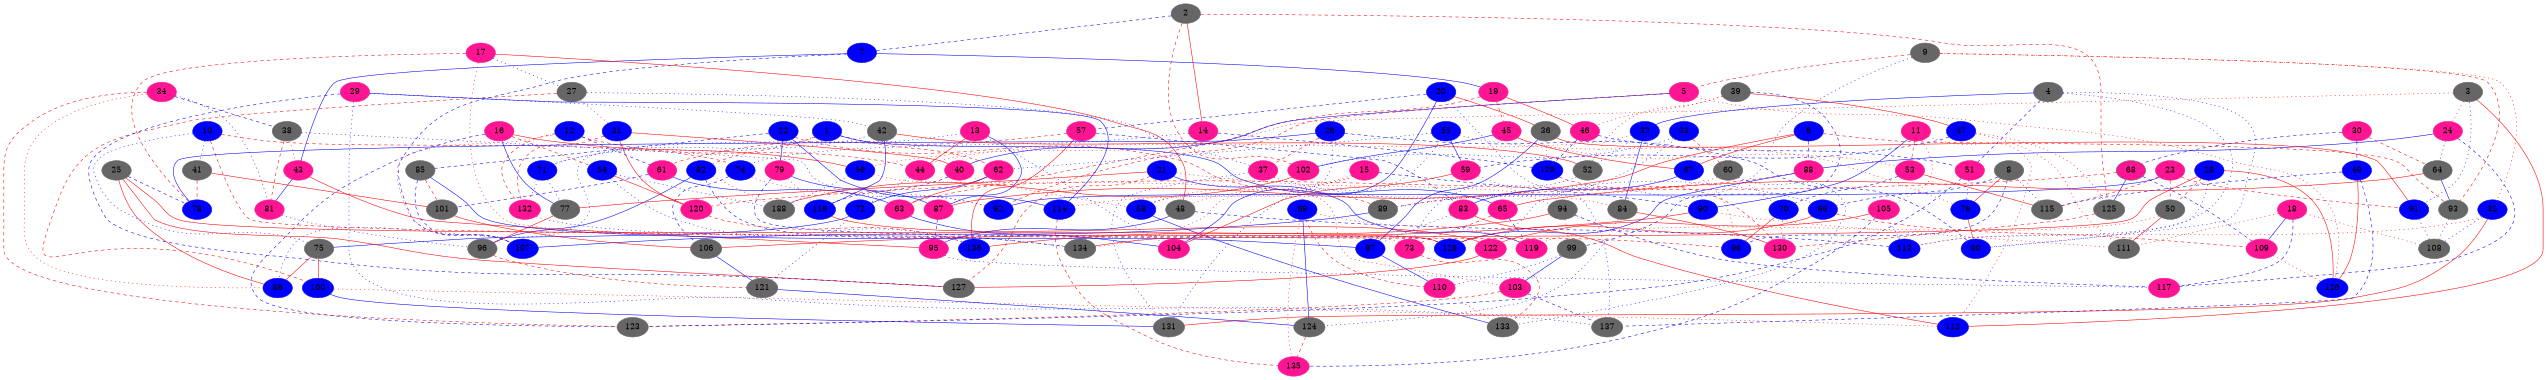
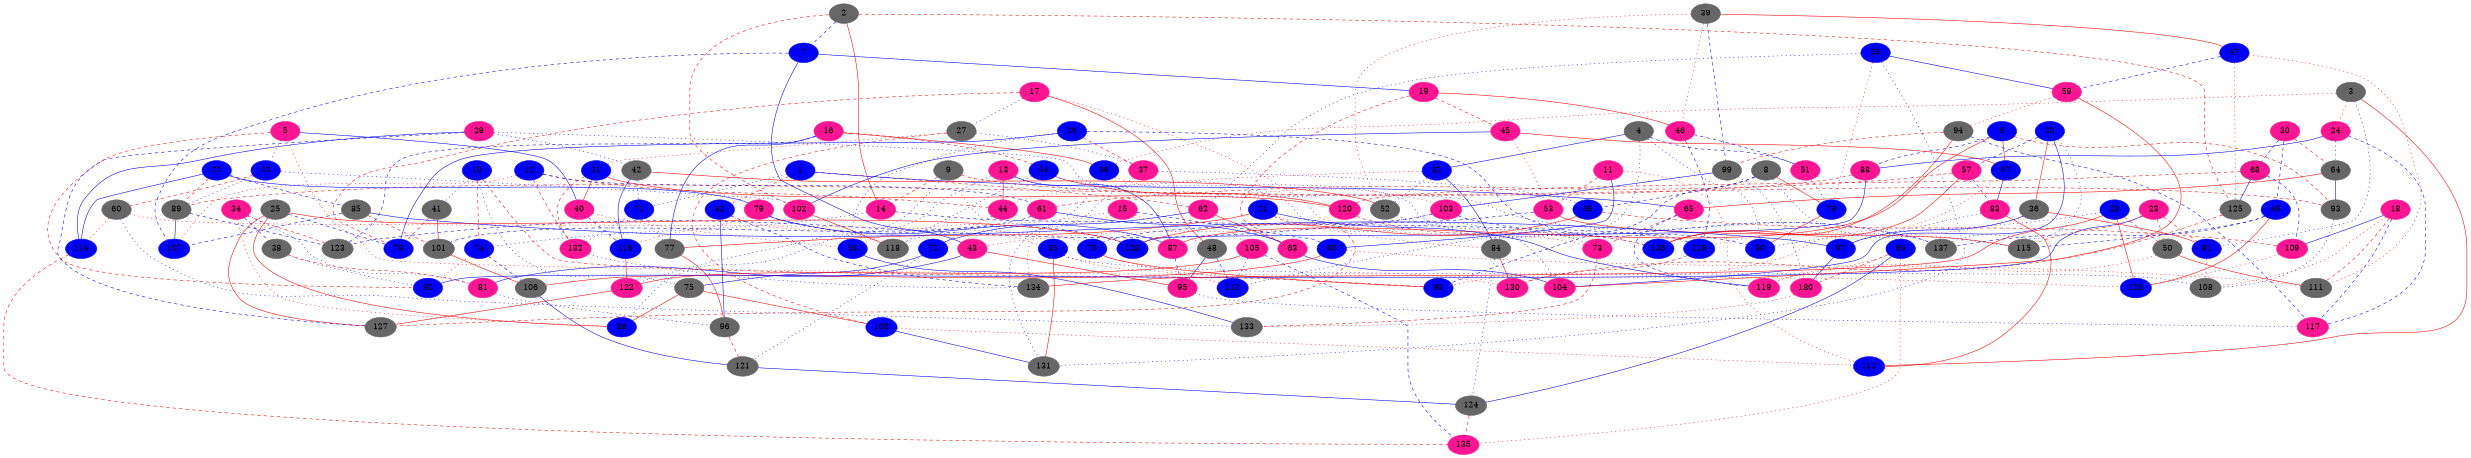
edge "9" -- "5": now "9" -- "14"
edge "38" -- "43": now "103" -- "43"
edge "11" -- "105": now "62" -- "105"
node "188": label "188" -> "118"
edge "94" -- "99": style dotted -> dashed
edge "18" -- "111": style dotted -> dashed
node "110": label "110" -> "180"
edge "51" -- "123": now "89" -- "123"
edge "103" -- "123": color red -> blue
